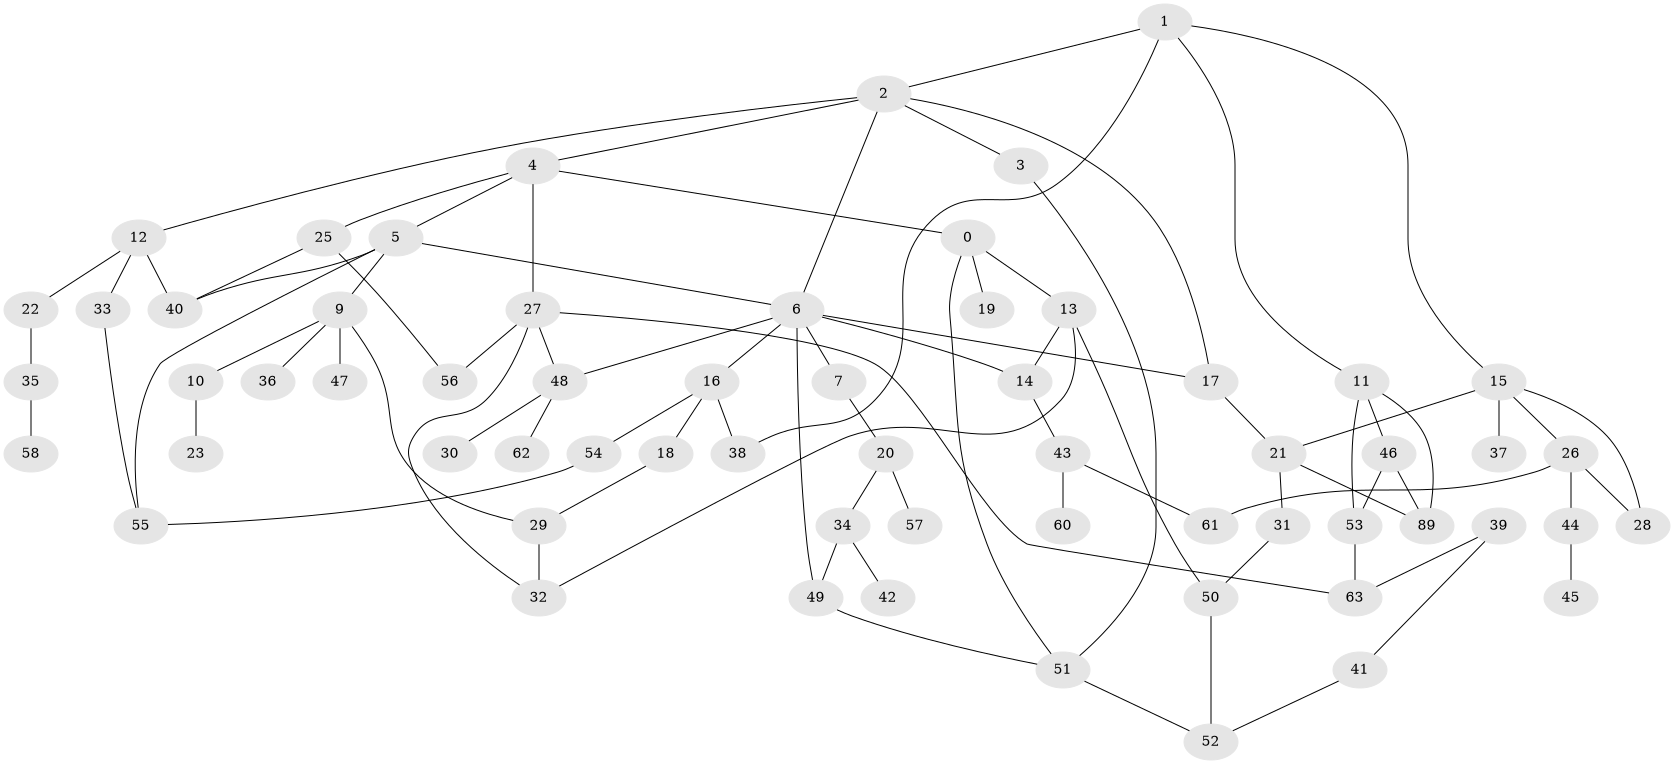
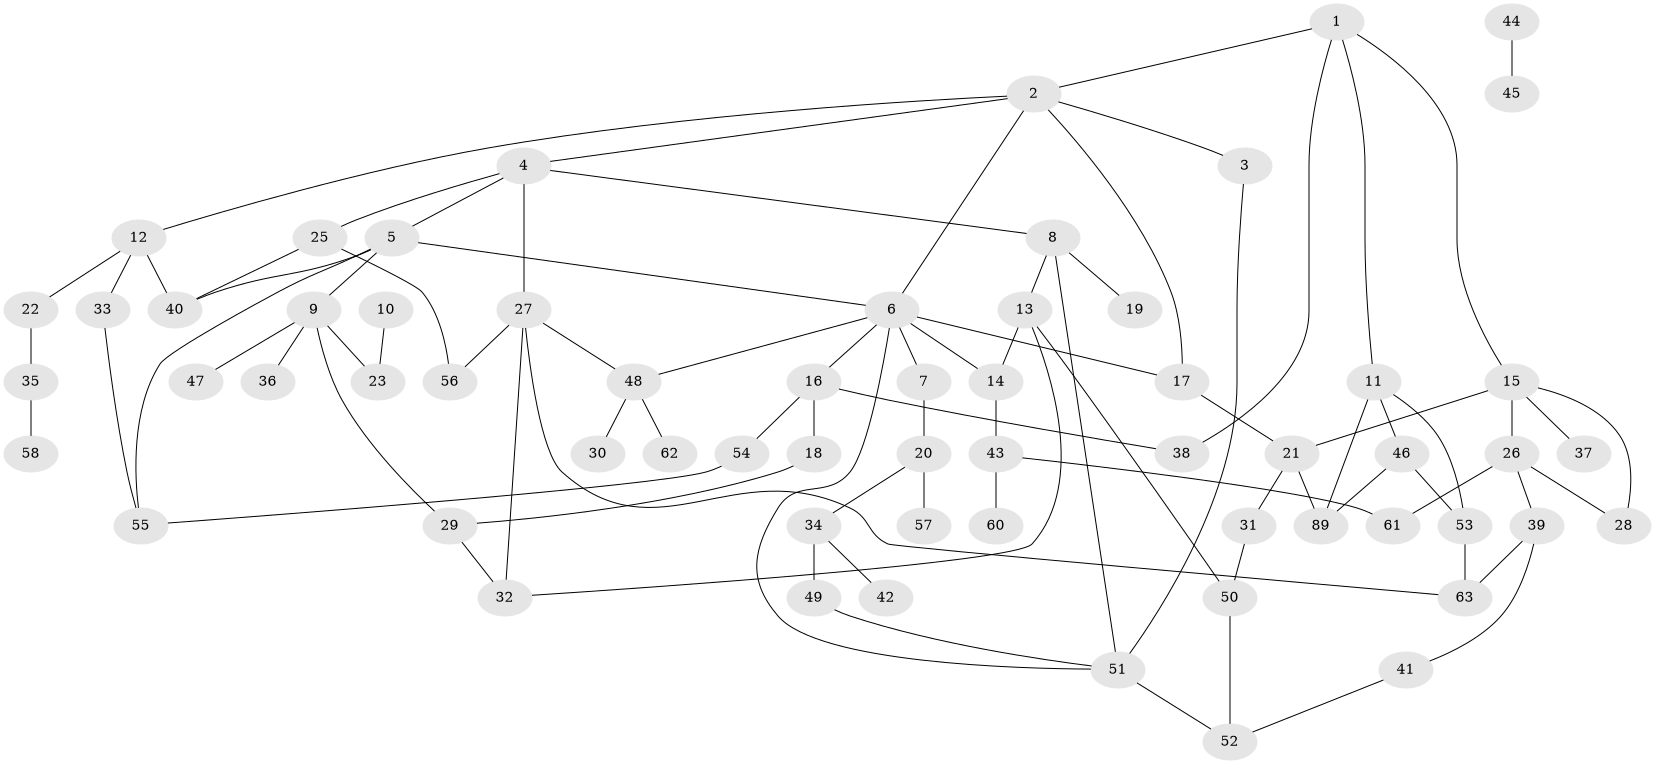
node "0": label "0" -> "8"
edge "9" -- "10": now "9" -- "23"
edge "6" -- "49": now "6" -- "51"
edge "26" -- "44": now "26" -- "39"
